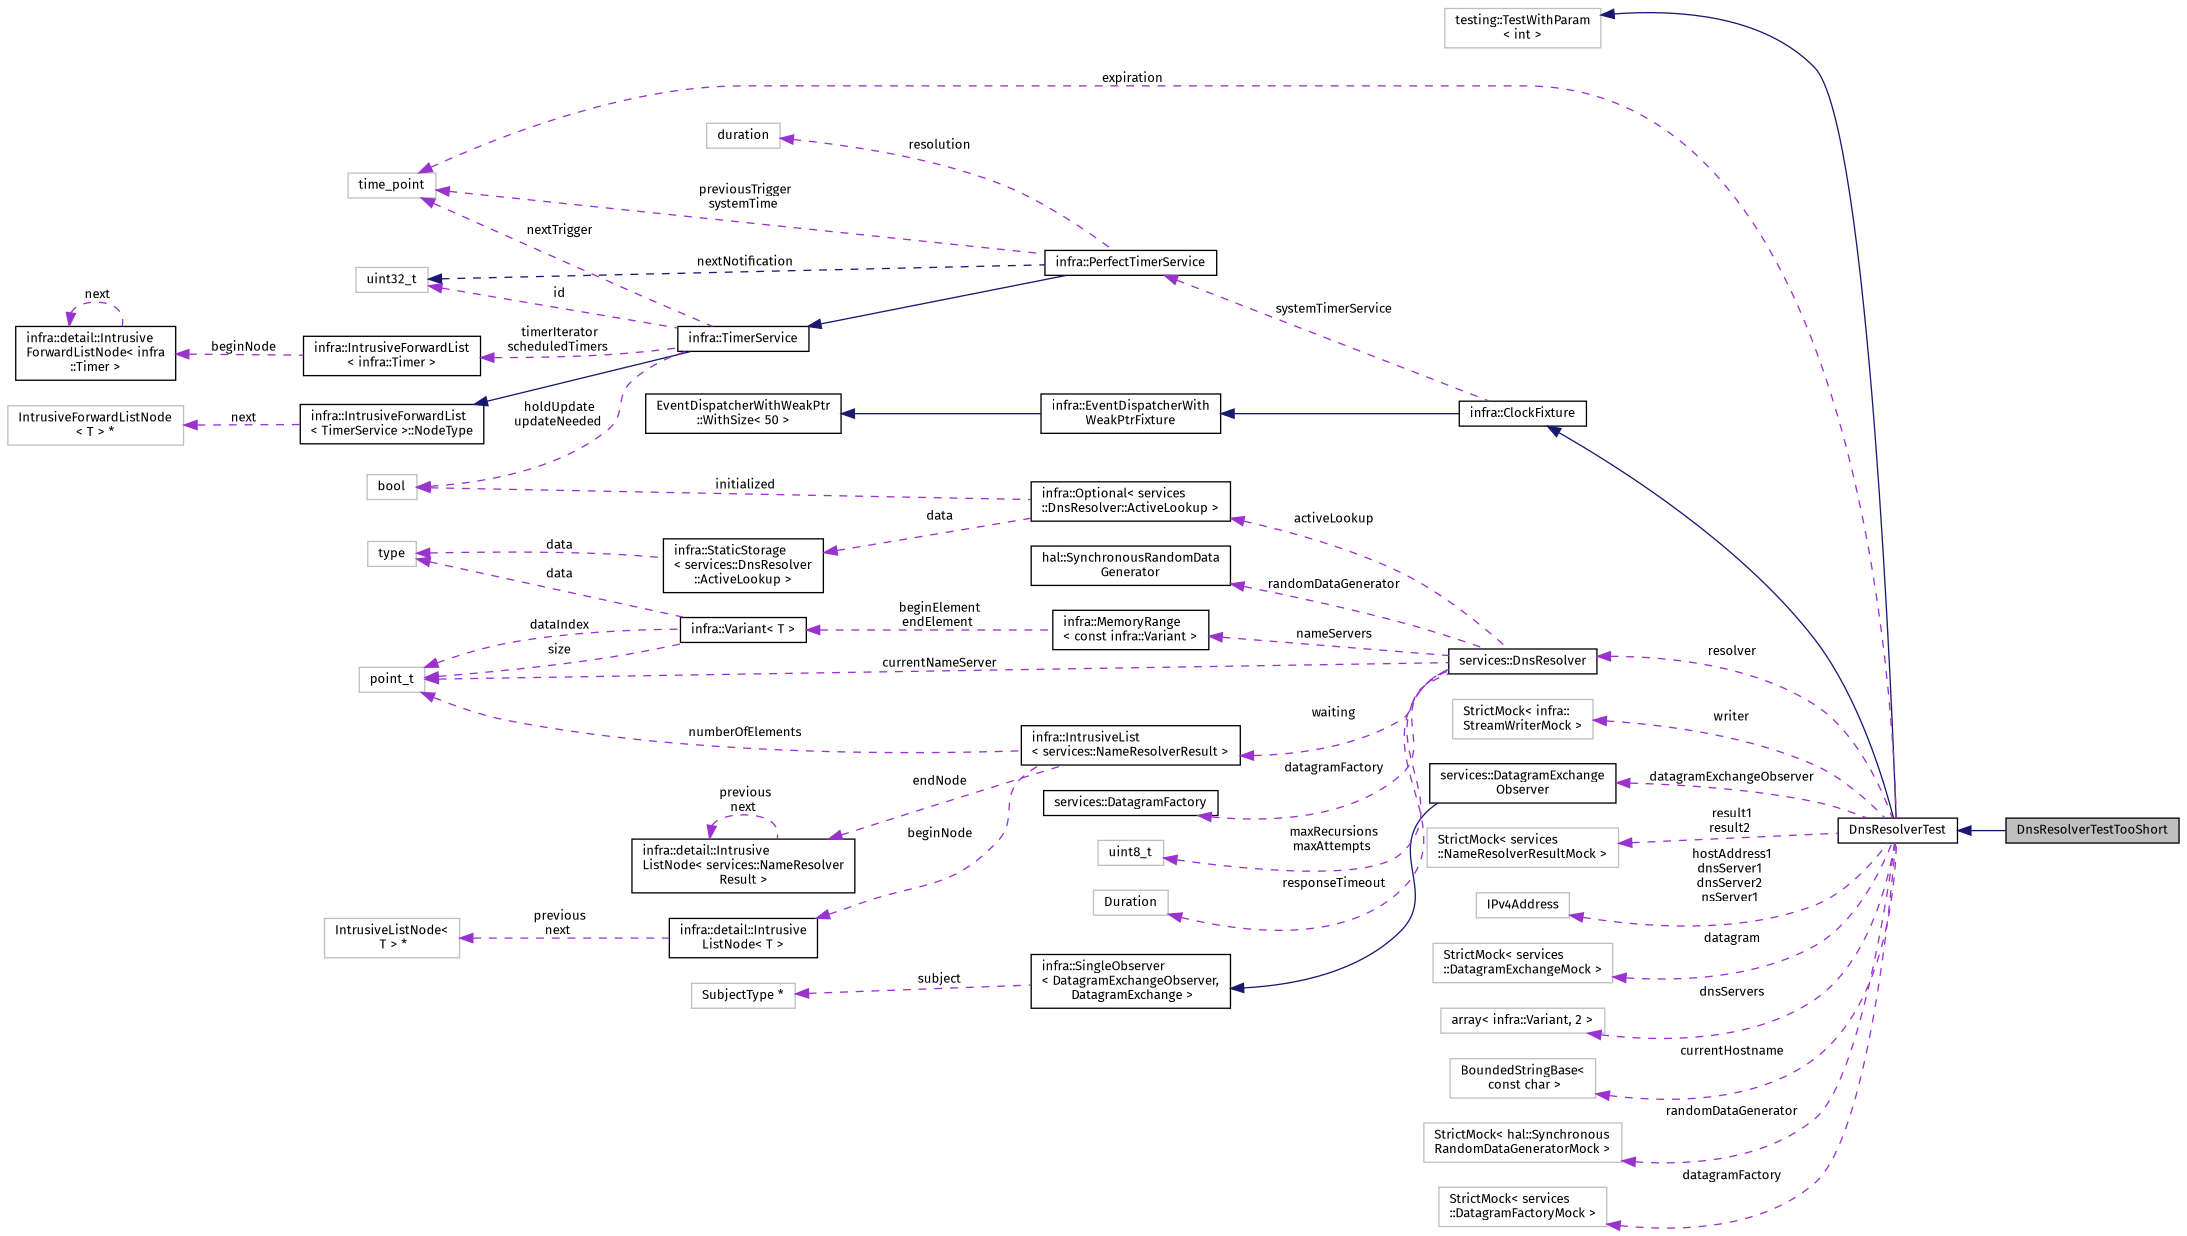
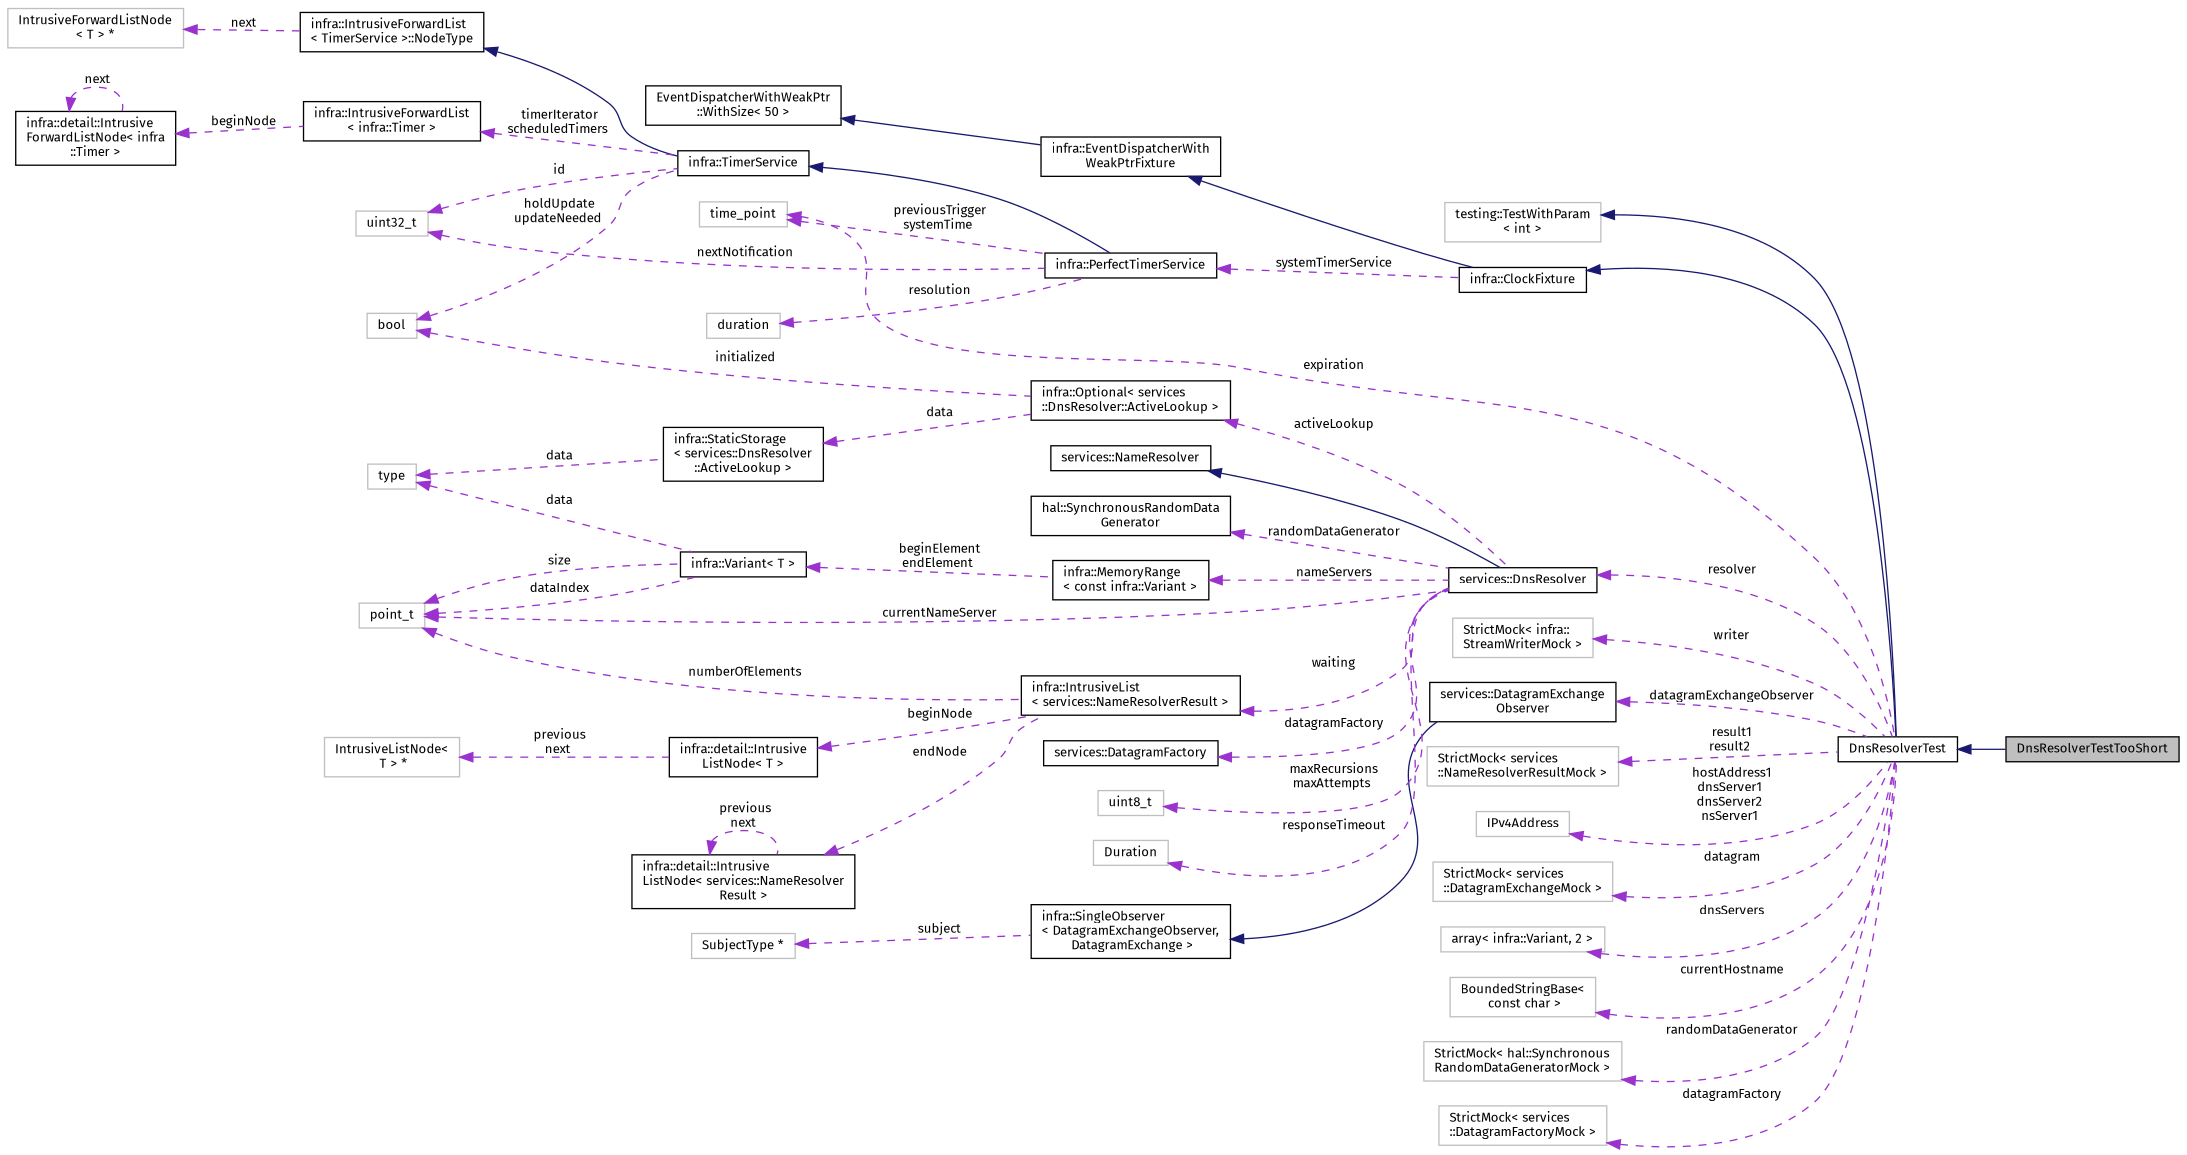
edge "infra::TimerService" -> "time_point": removed, label "nextTrigger"
edge "infra::PerfectTimerService" -> "uint32_t": color midnightblue -> darkorchid3
node "services::NameResolver": added
